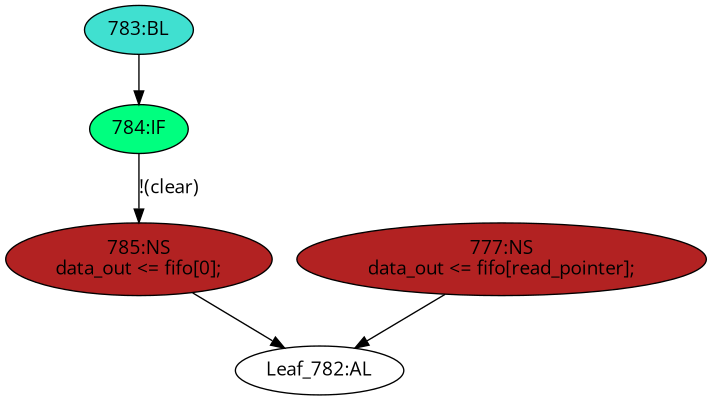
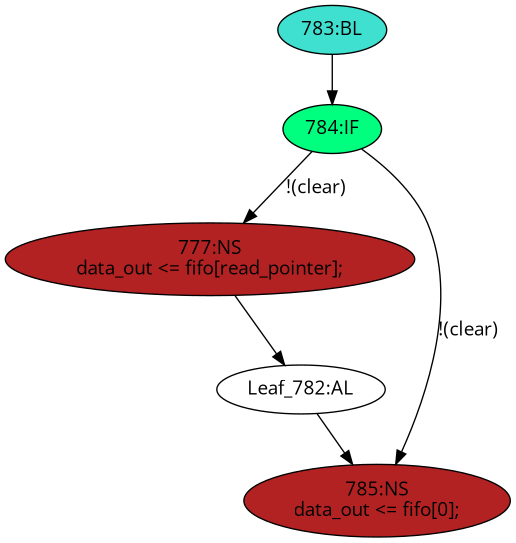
edge "784:IF" -> "777:NS data_out <= fifo[read_pointer];": added, label "!(clear)"
edge "785:NS data_out <= fifo[0];" -> "Leaf_782:AL": reversed
